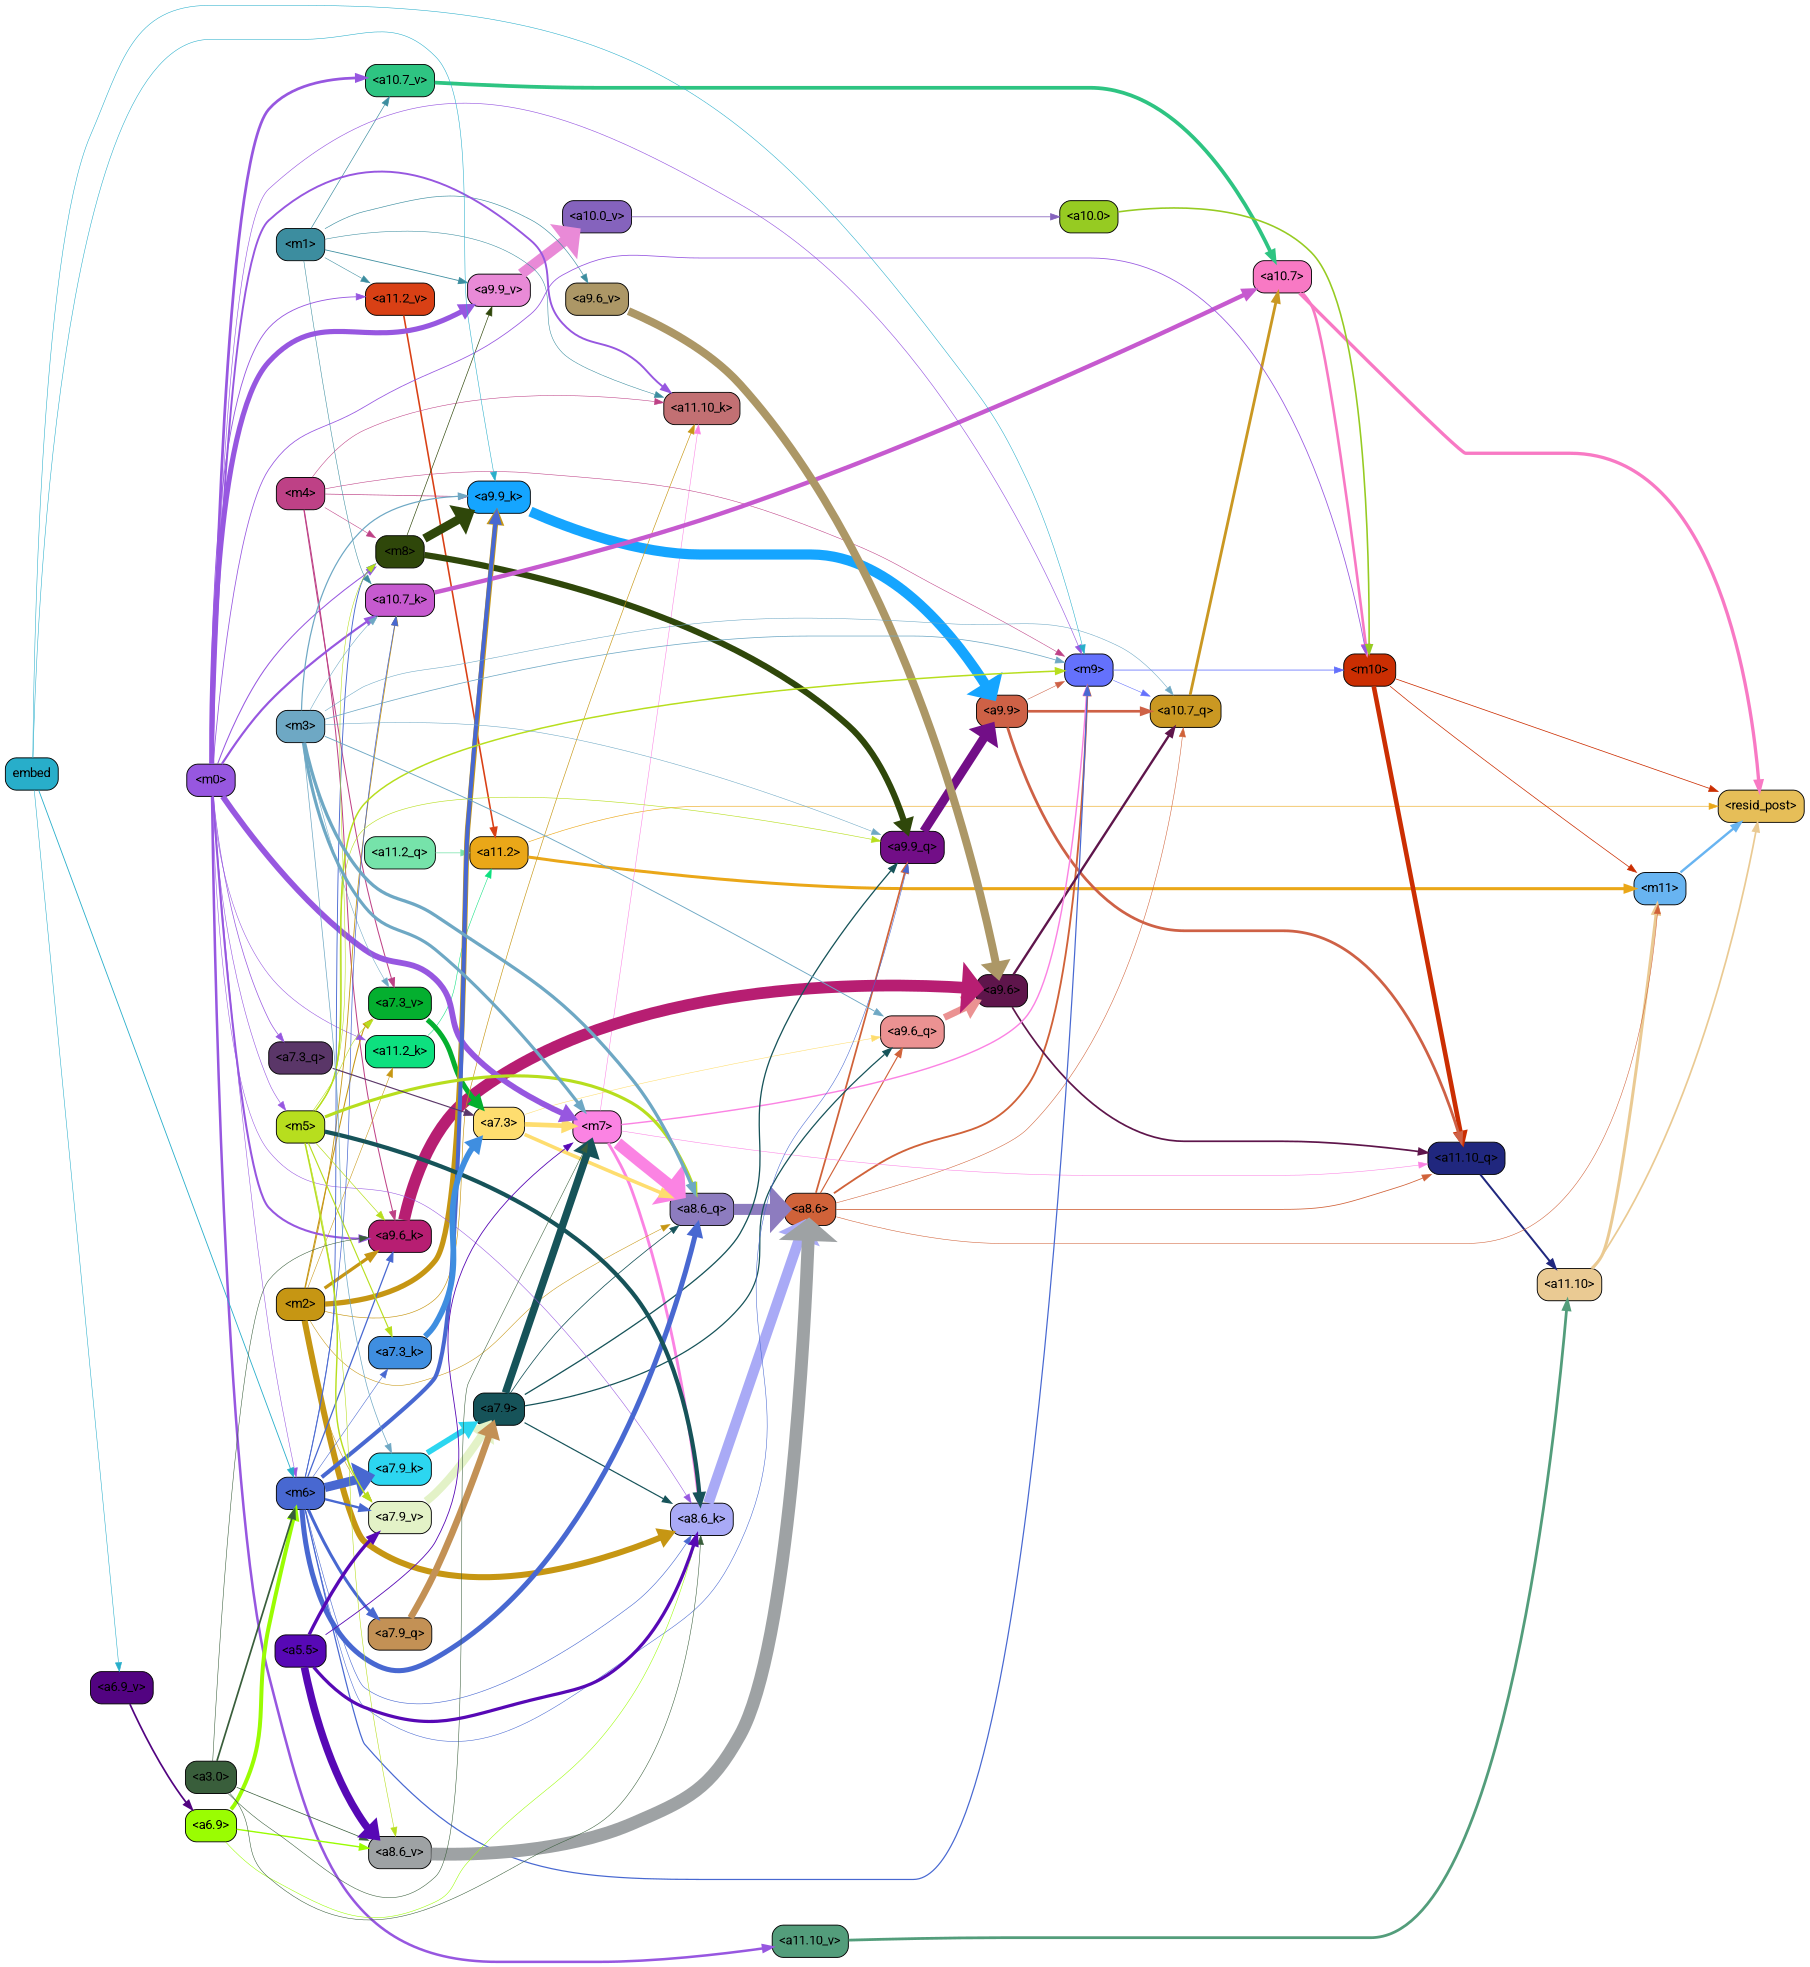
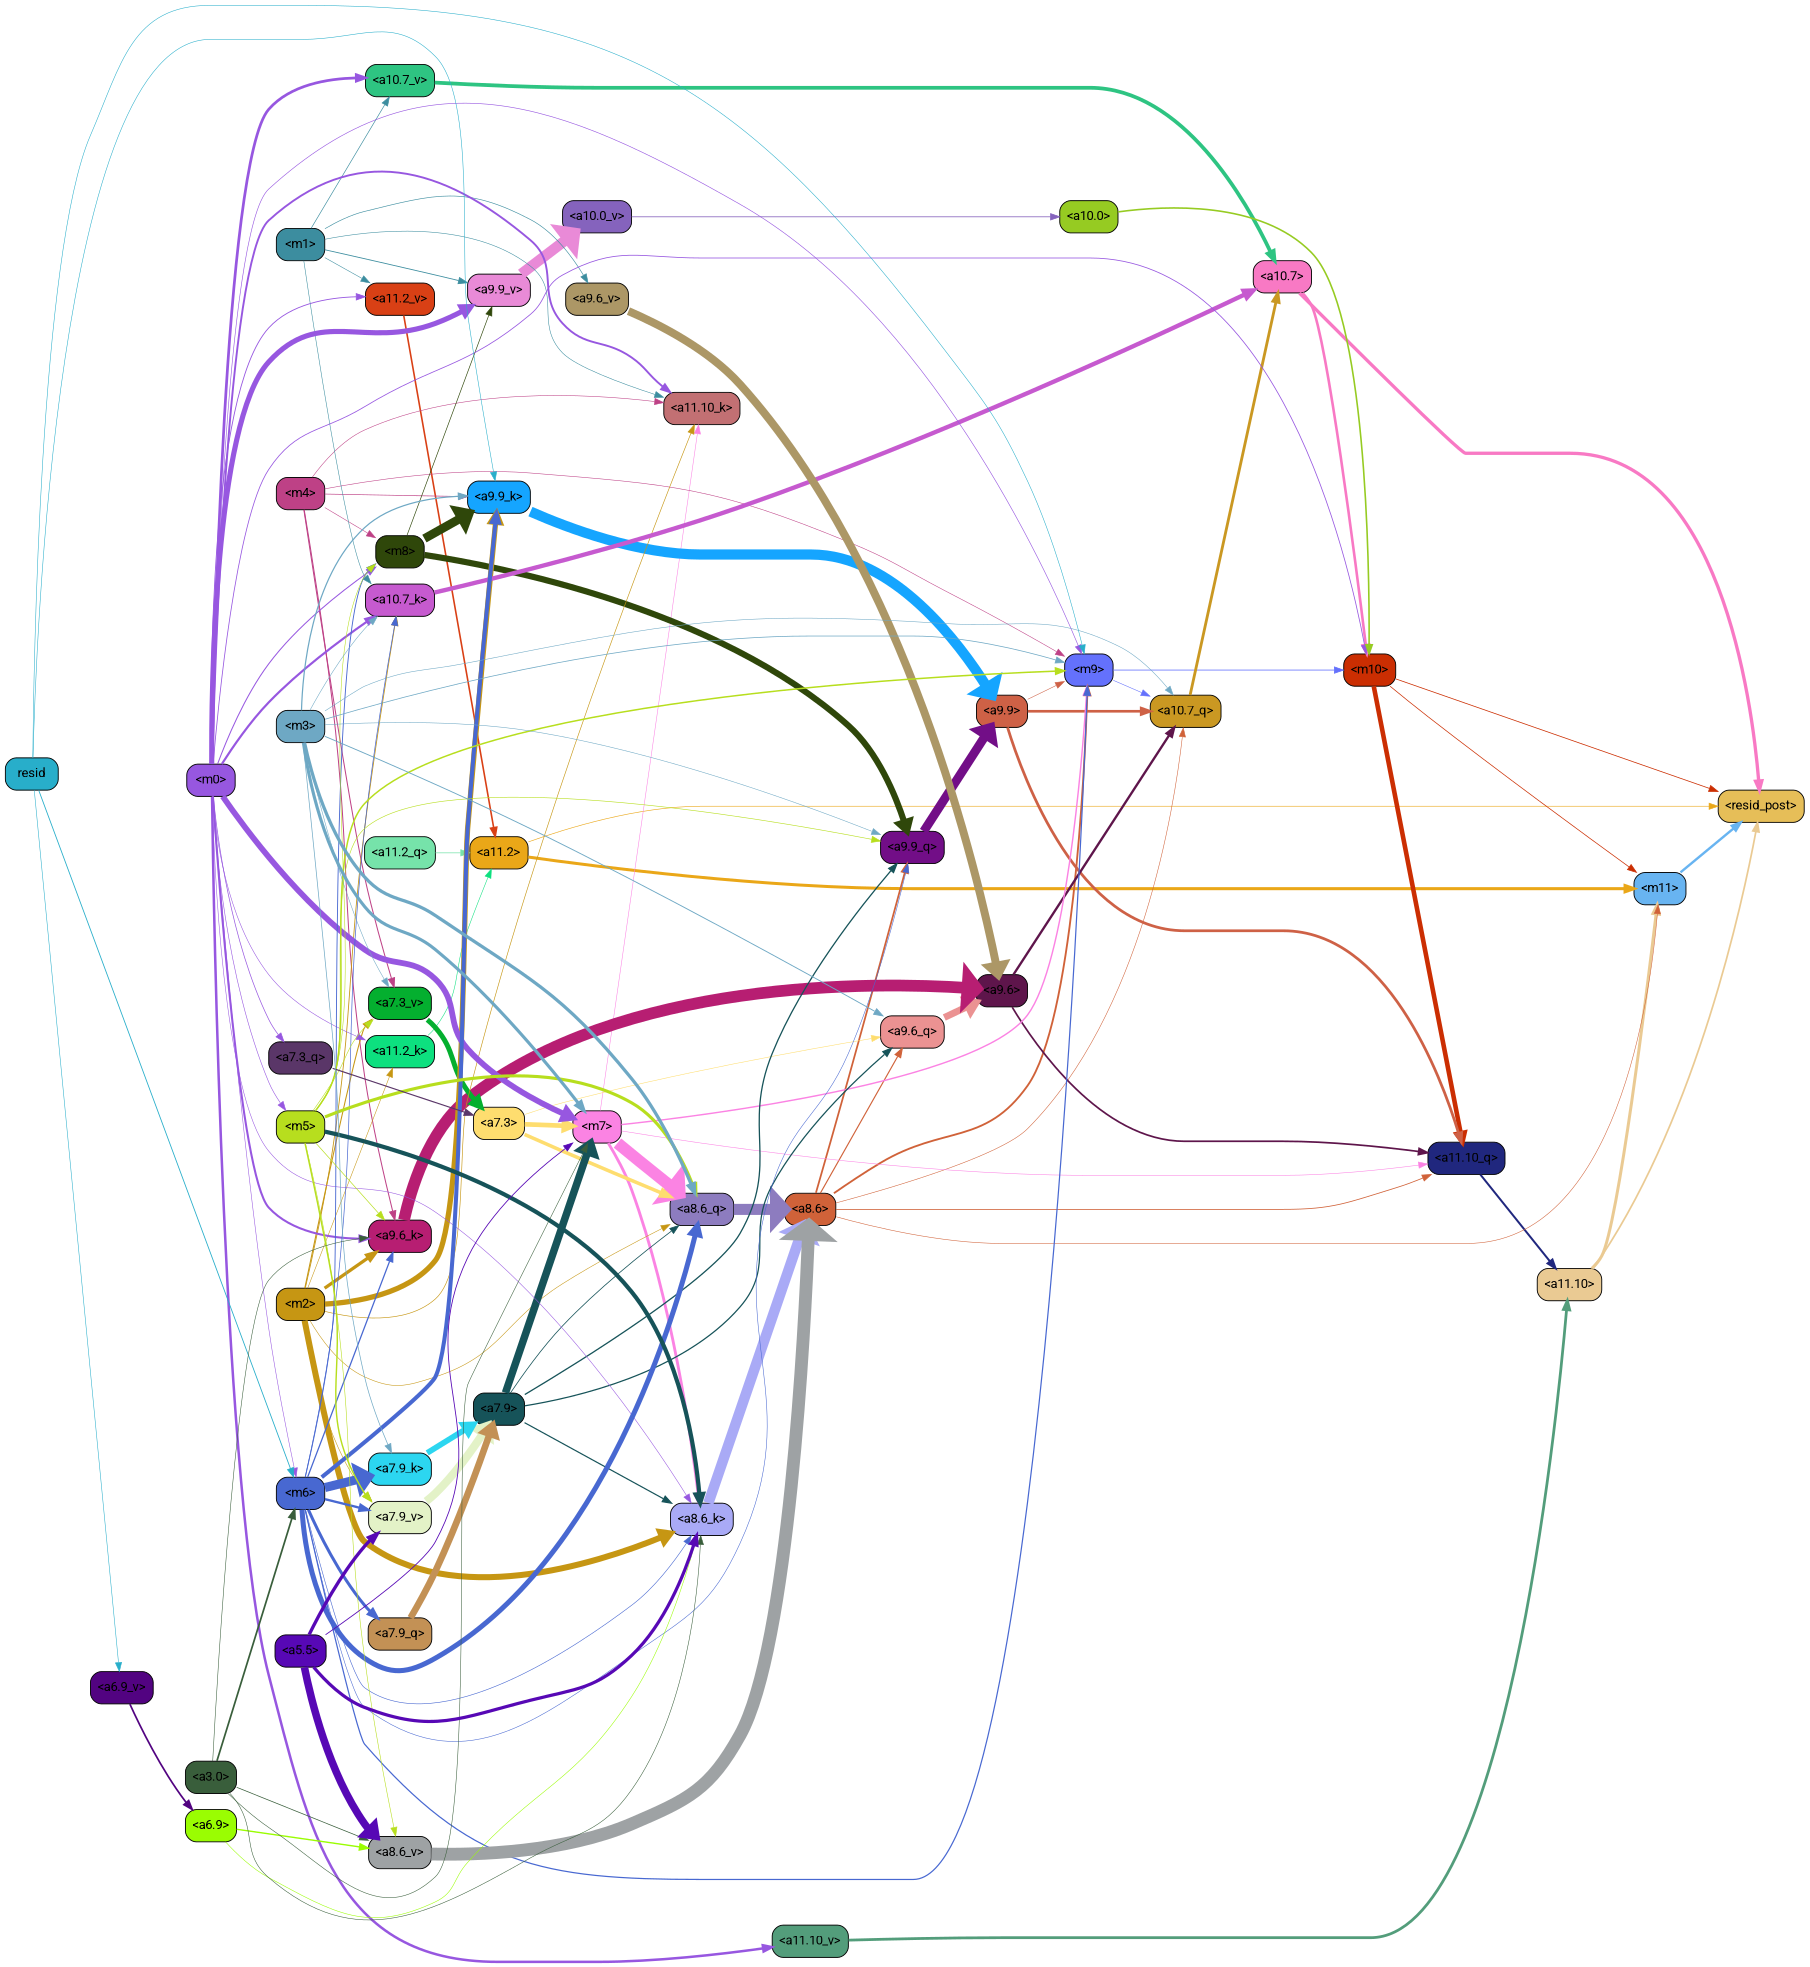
node "embed": label "embed" -> "resid"
node "<a7.3_k>": removed
edge "<a6.9>" -> "<m6>": removed
